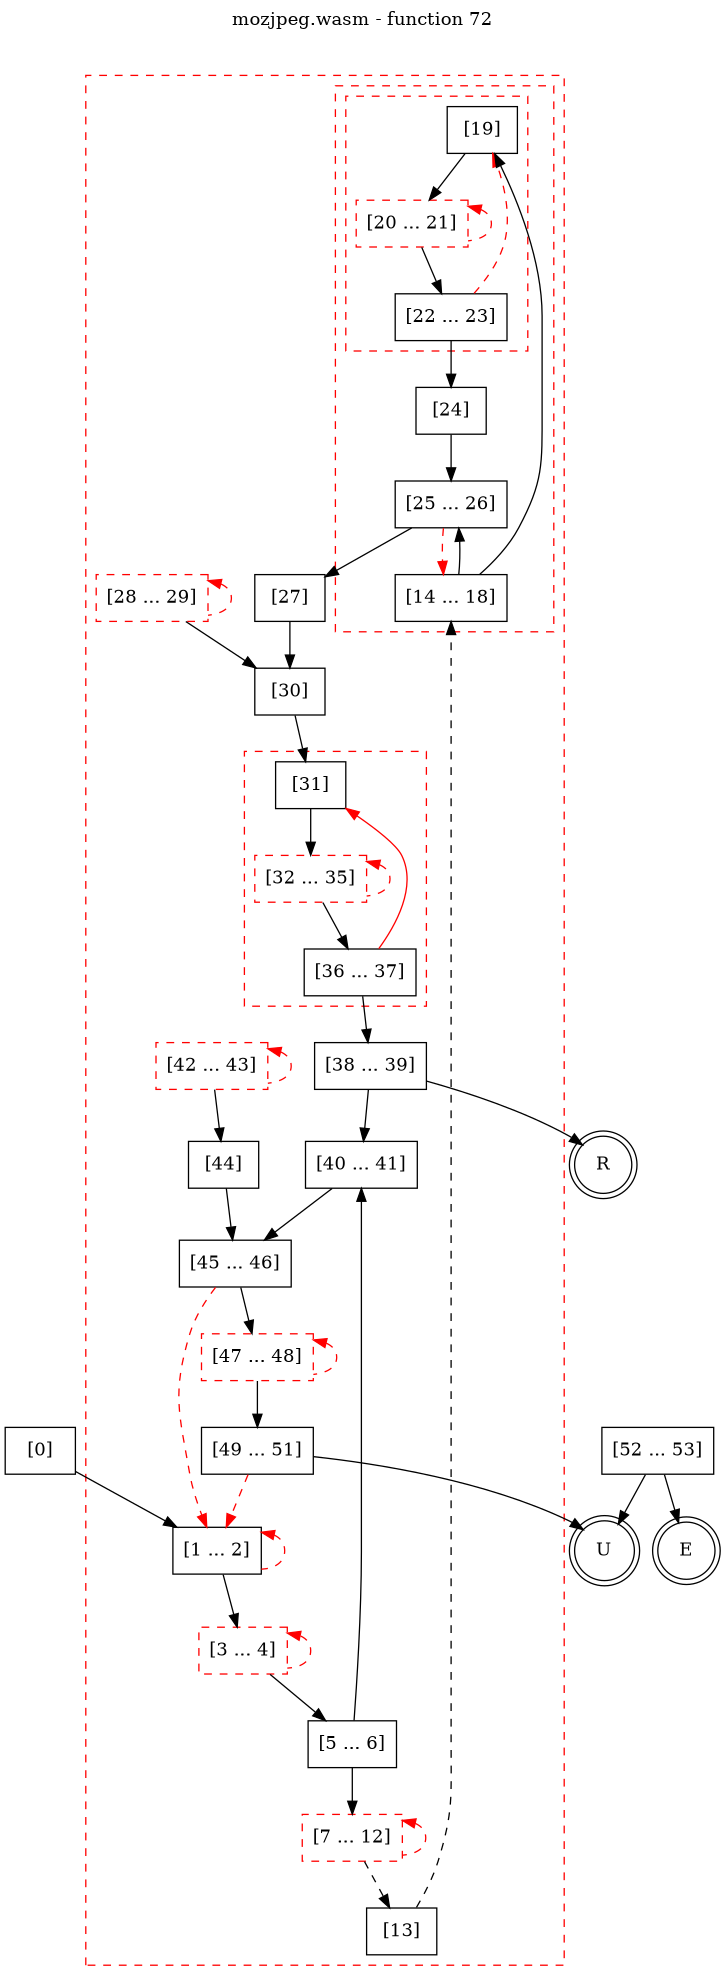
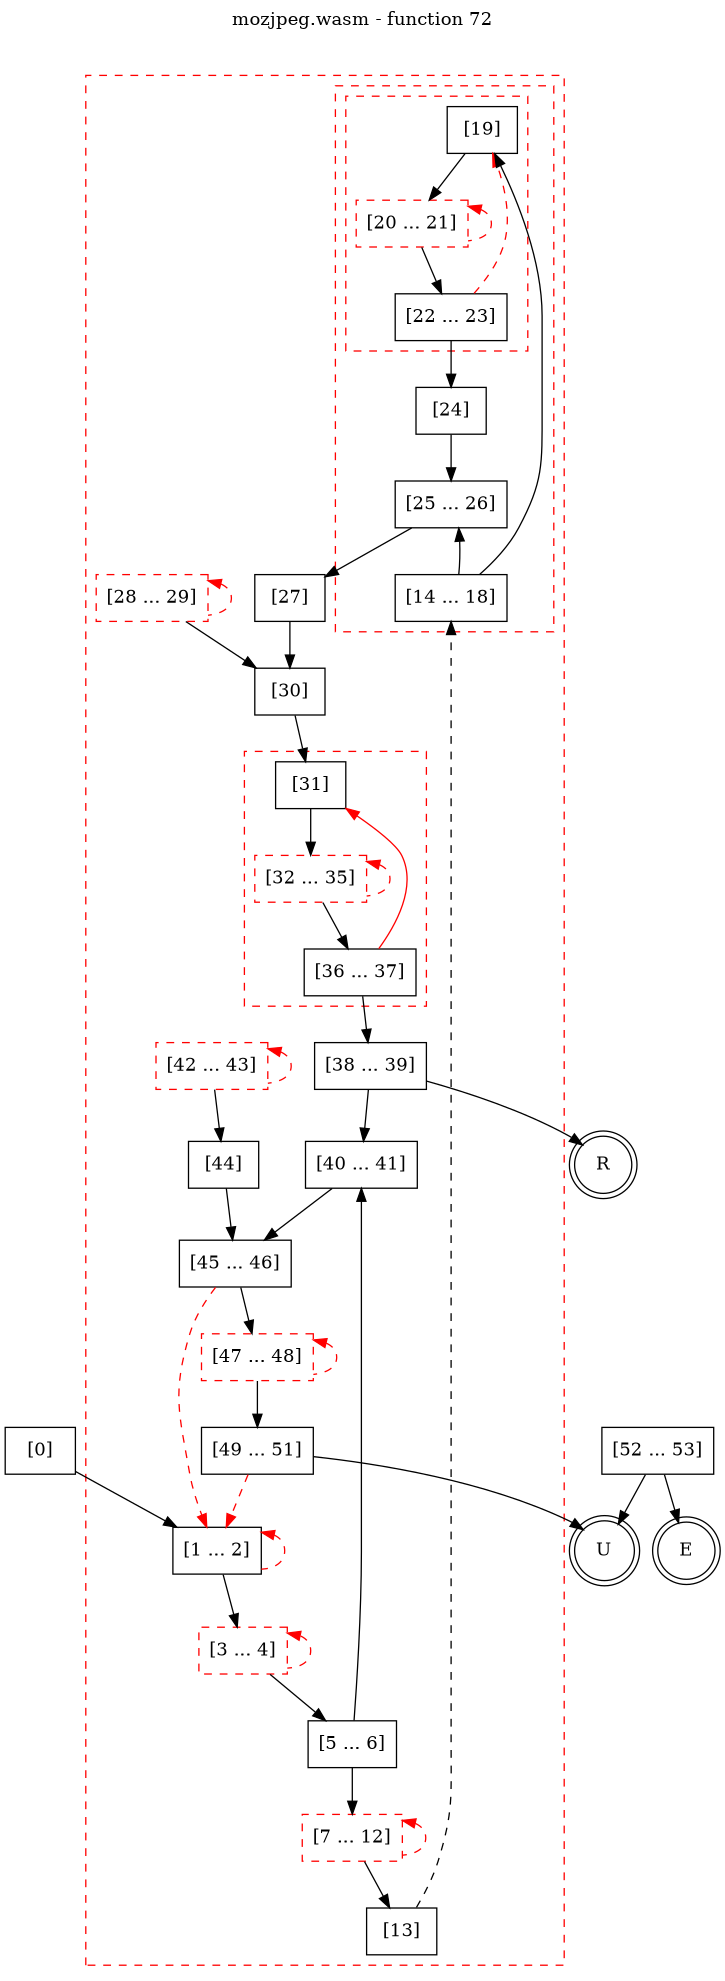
edge "[25 ... 26]" -> "[14 ... 18]": removed
edge "[7 ... 12]" -> "[13]": style dashed -> solid
